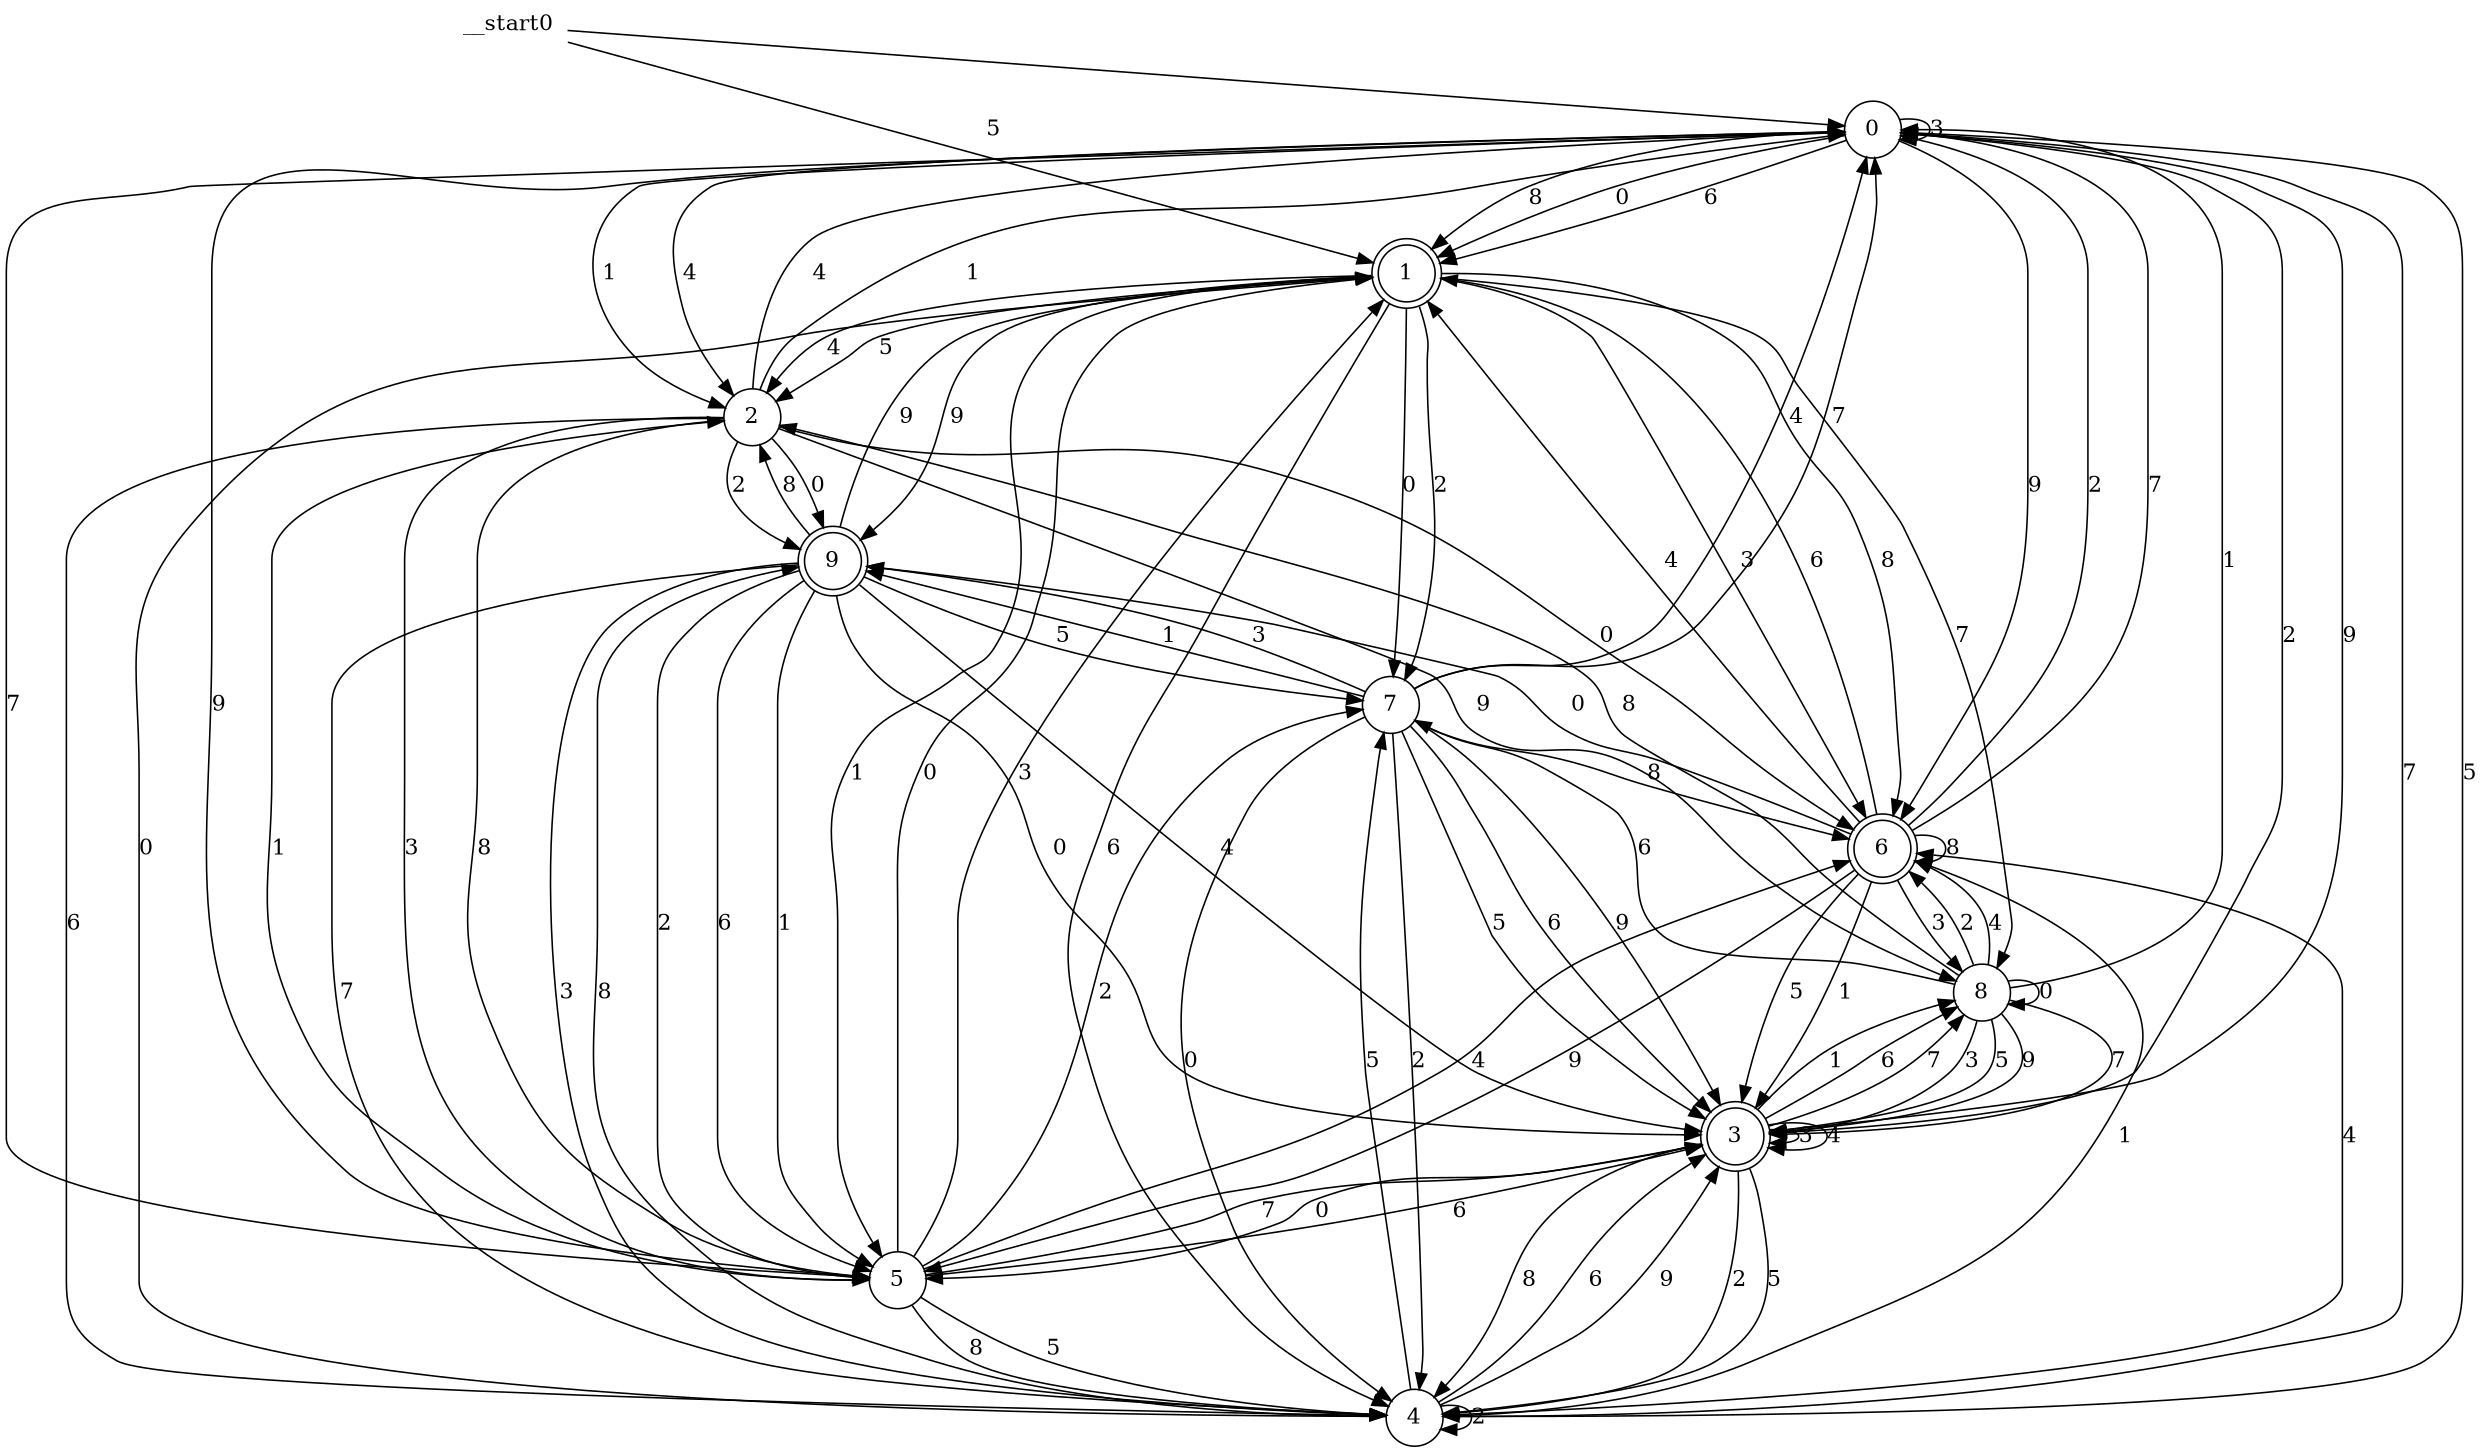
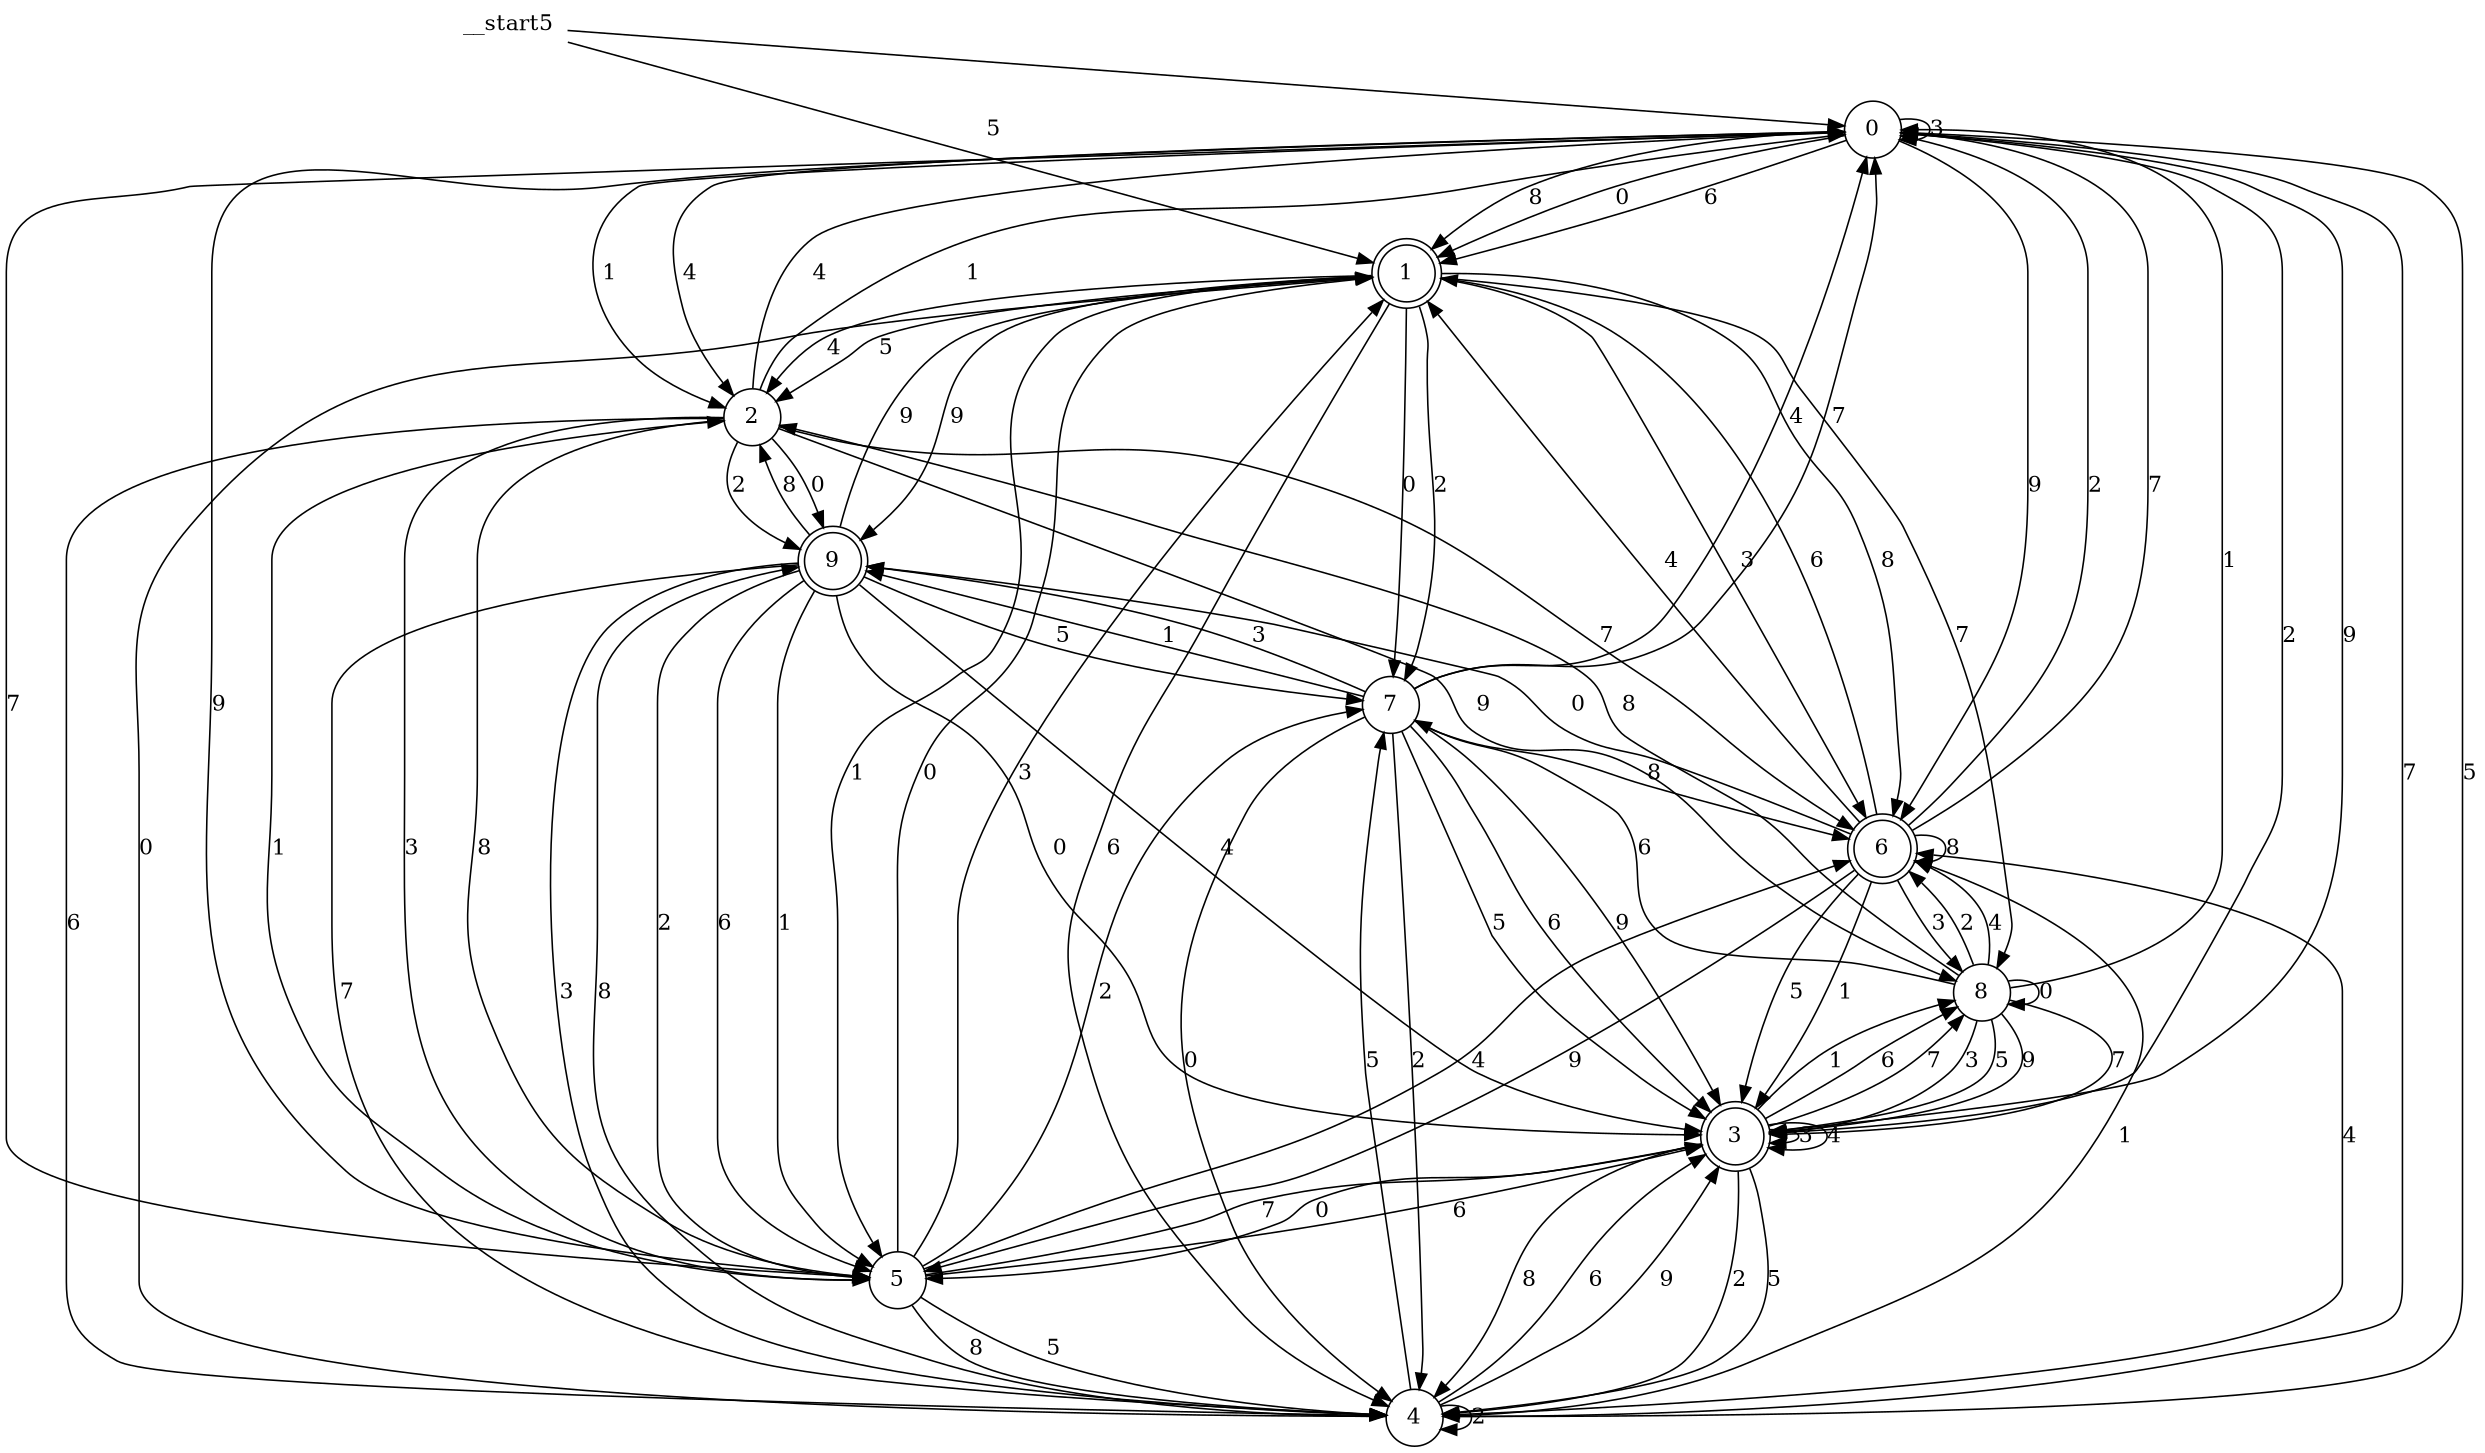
node "__start0": label "__start0" -> "__start5"
edge "2" -> "6": label "0" -> "7"
